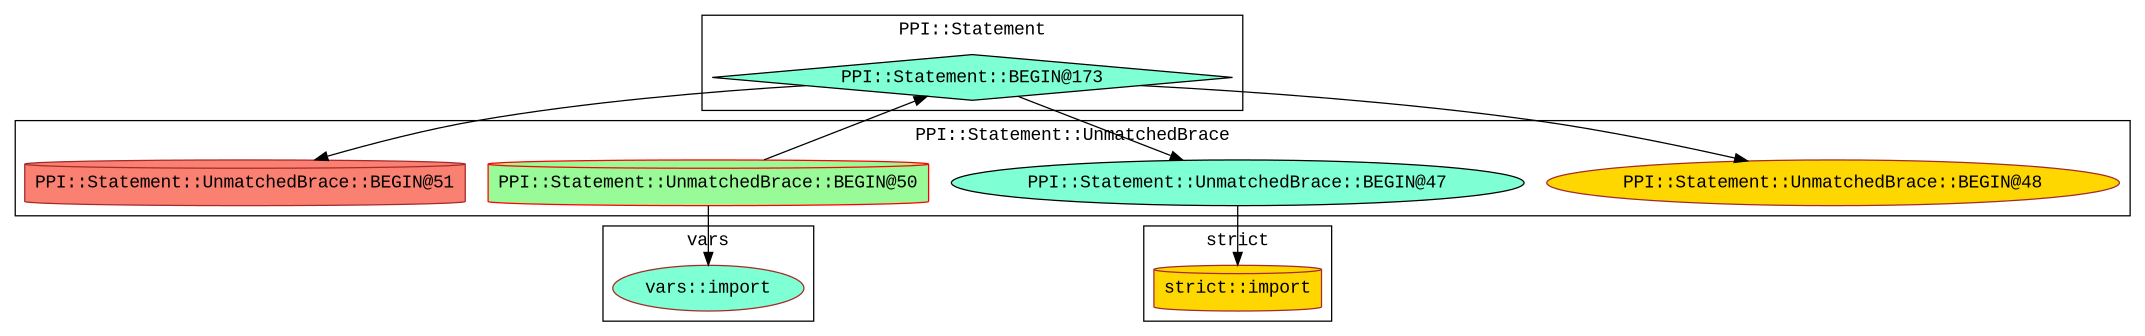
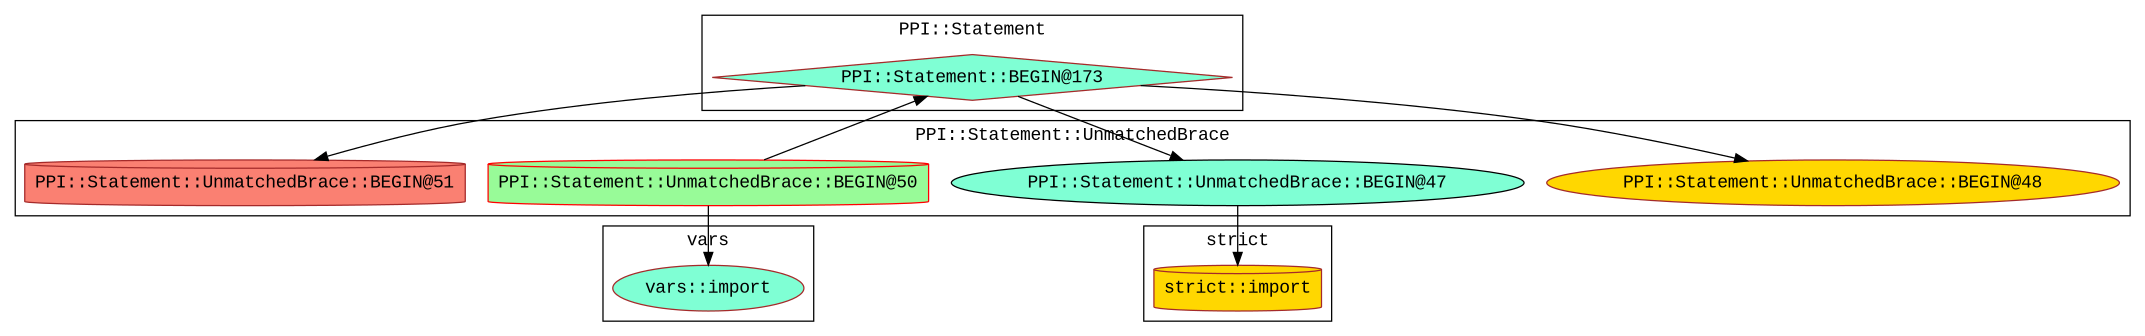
node "PPI::Statement::BEGIN@173": color black -> brown
